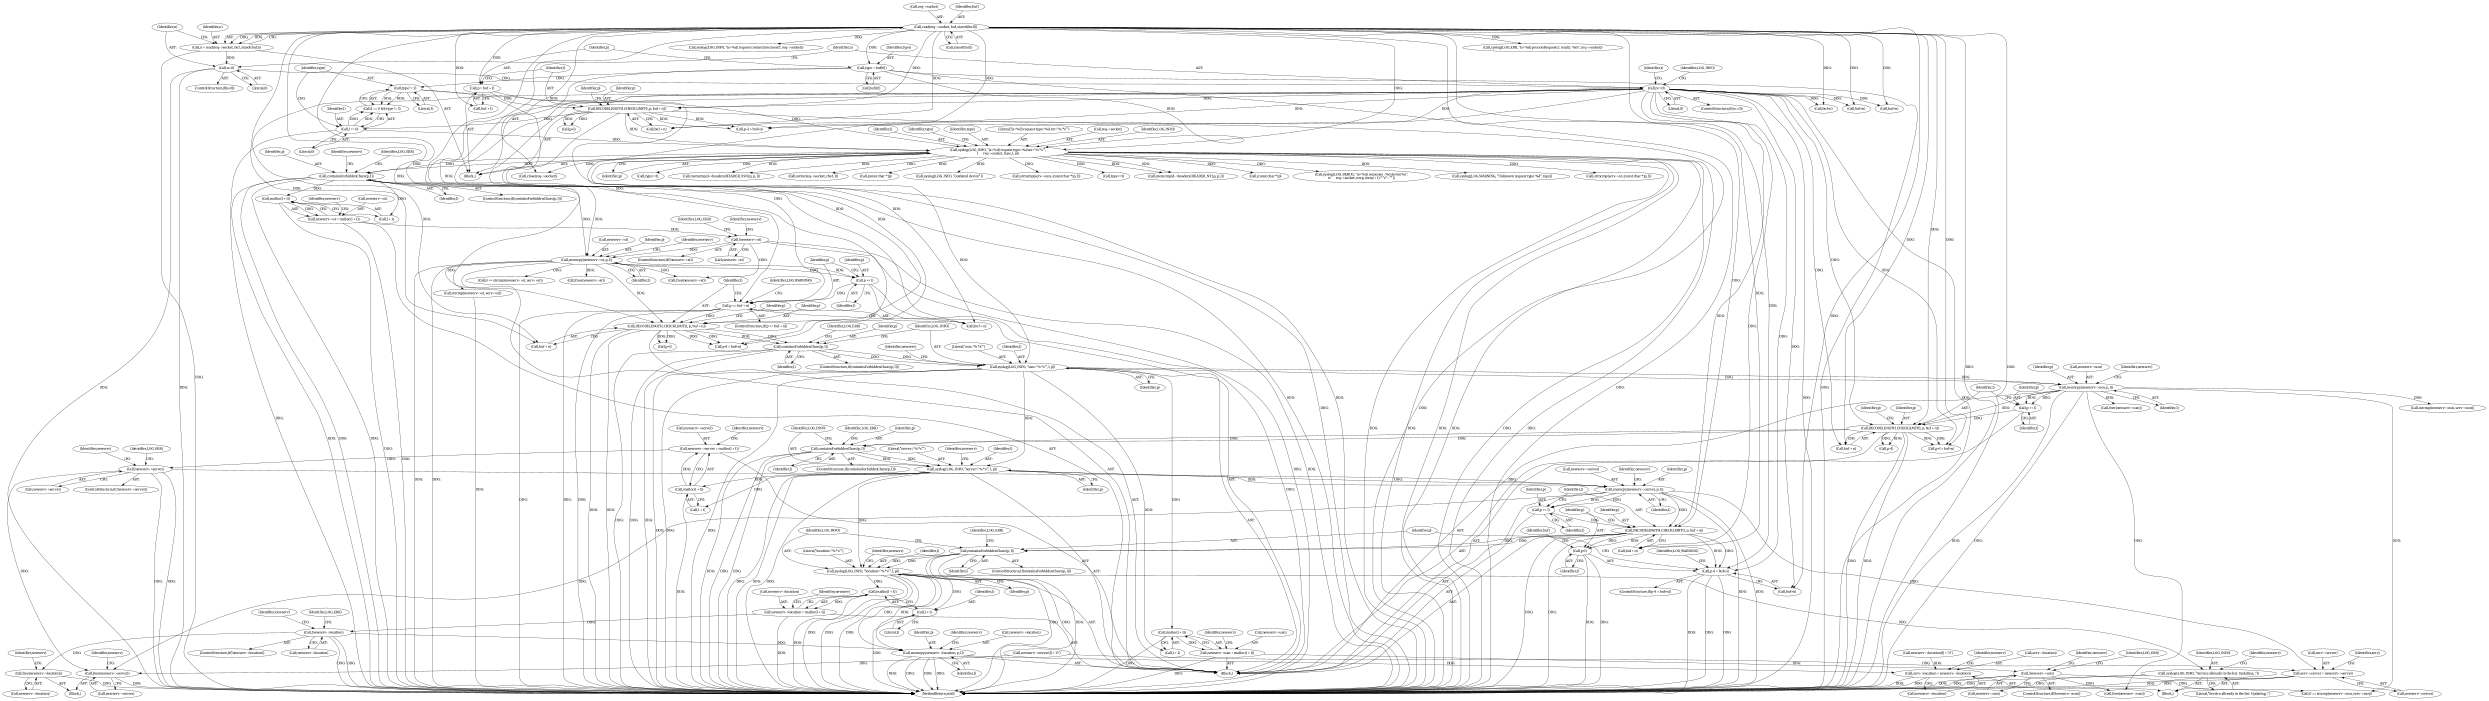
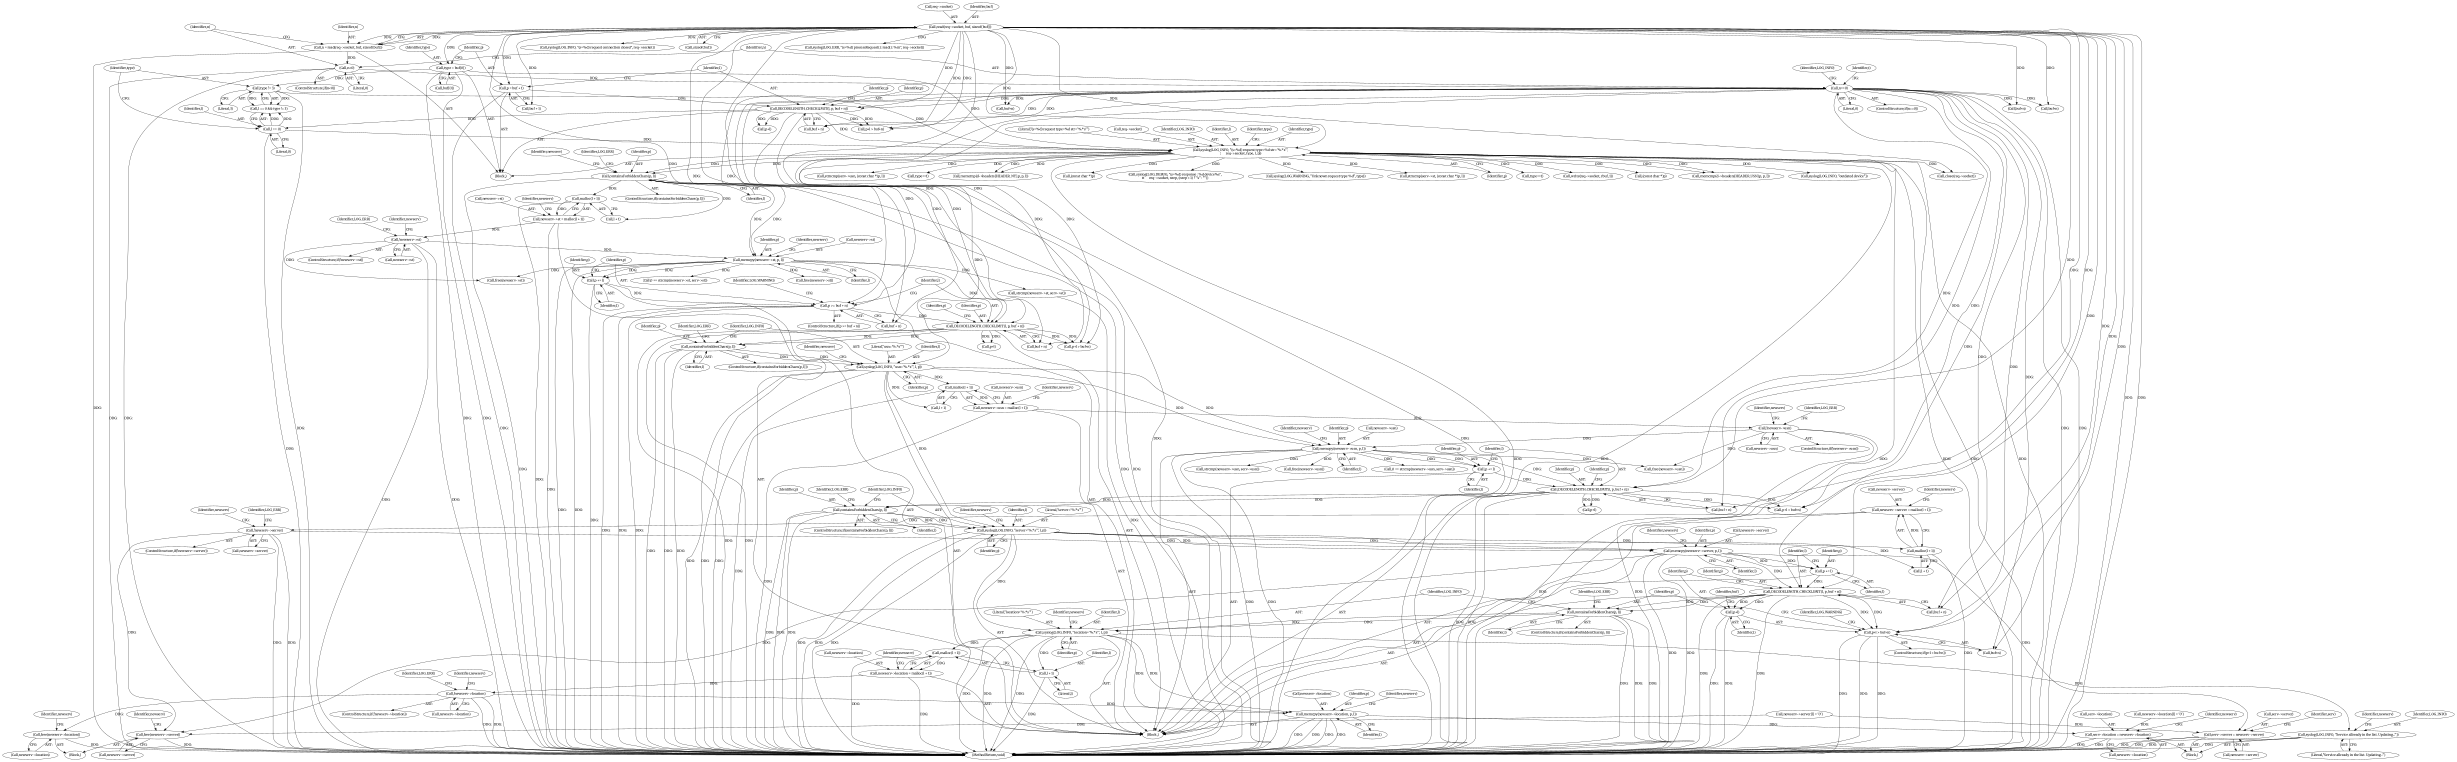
edge "(Call,!newserv->usn)" -> "(Call,0 == strcmp(newserv->usn, serv->usn))": now "(Call,!newserv->usn)" -> "(Call,memcpy(newserv->usn, p, l))"
